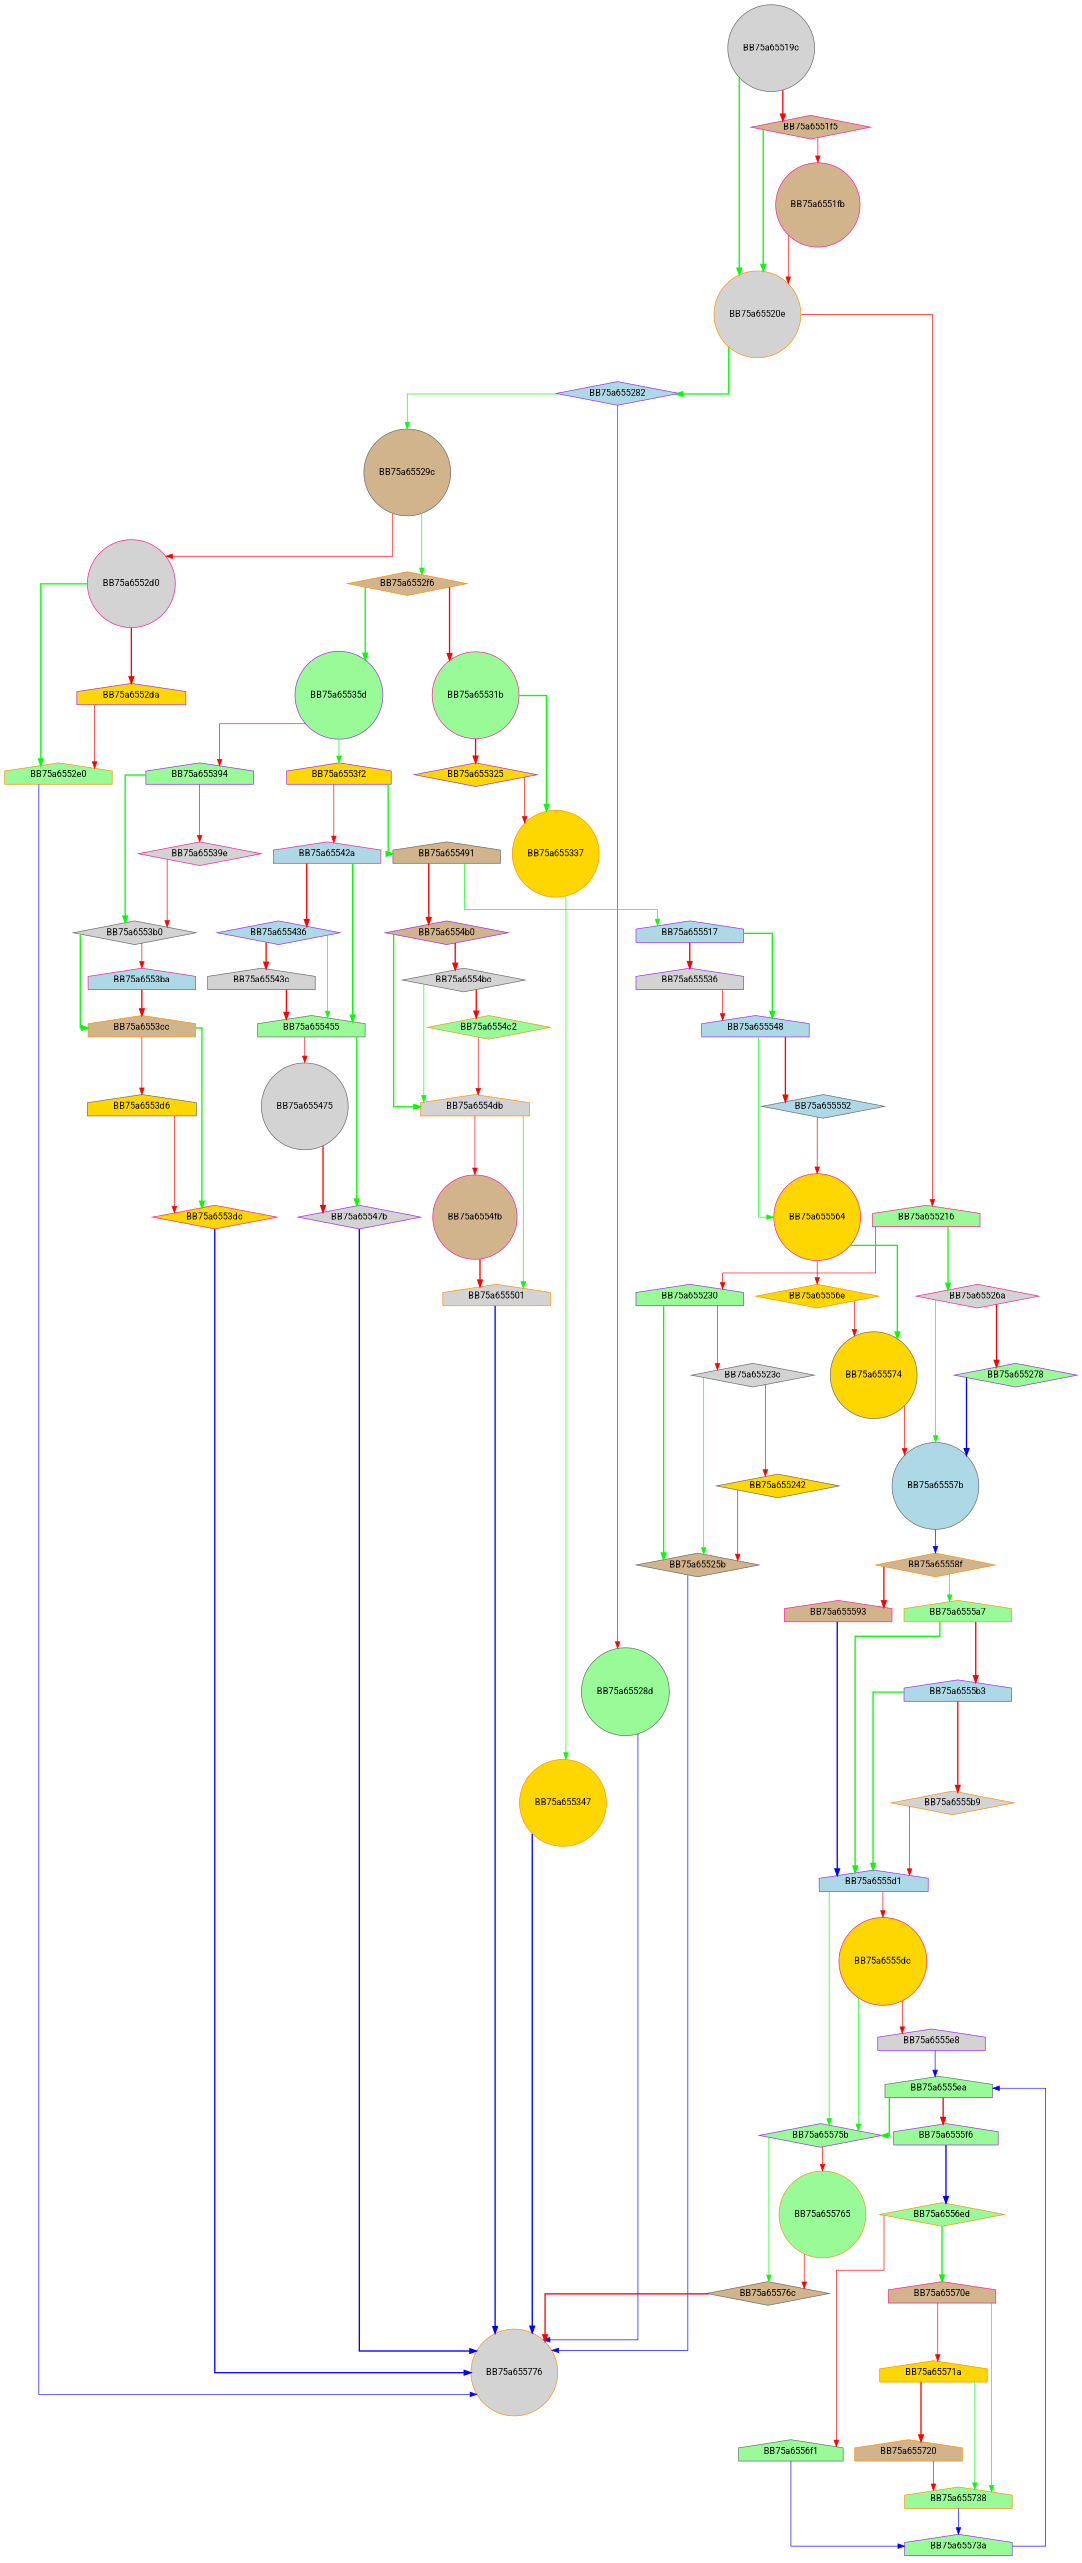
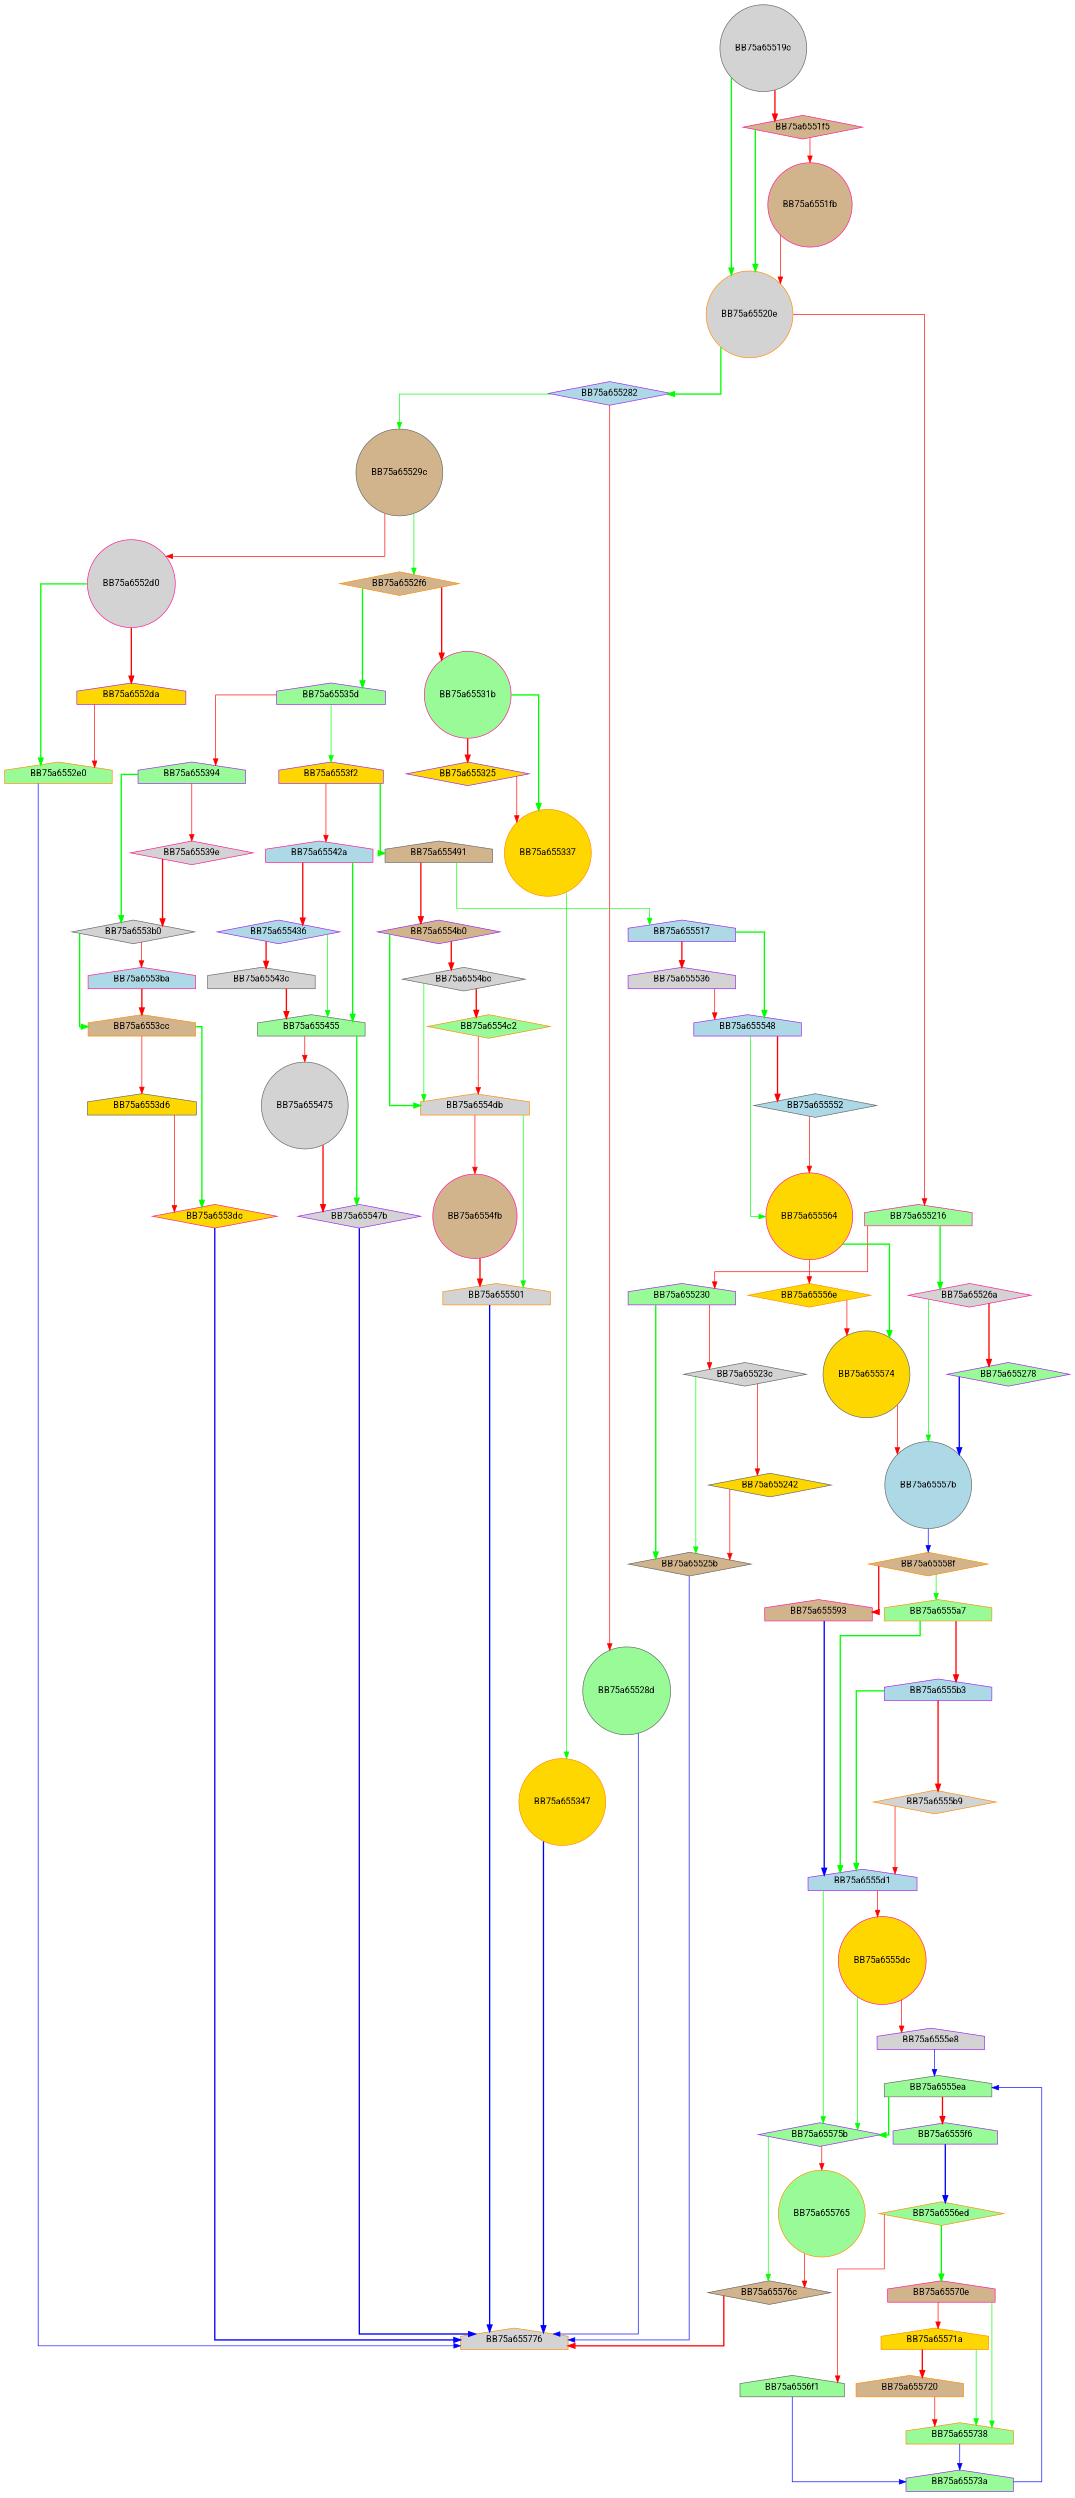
node "BB75a65535d": shape circle -> house
edge "BB75a65539e" -> "BB75a6553b0": style solid -> bold
node "BB75a655776": shape circle -> house
